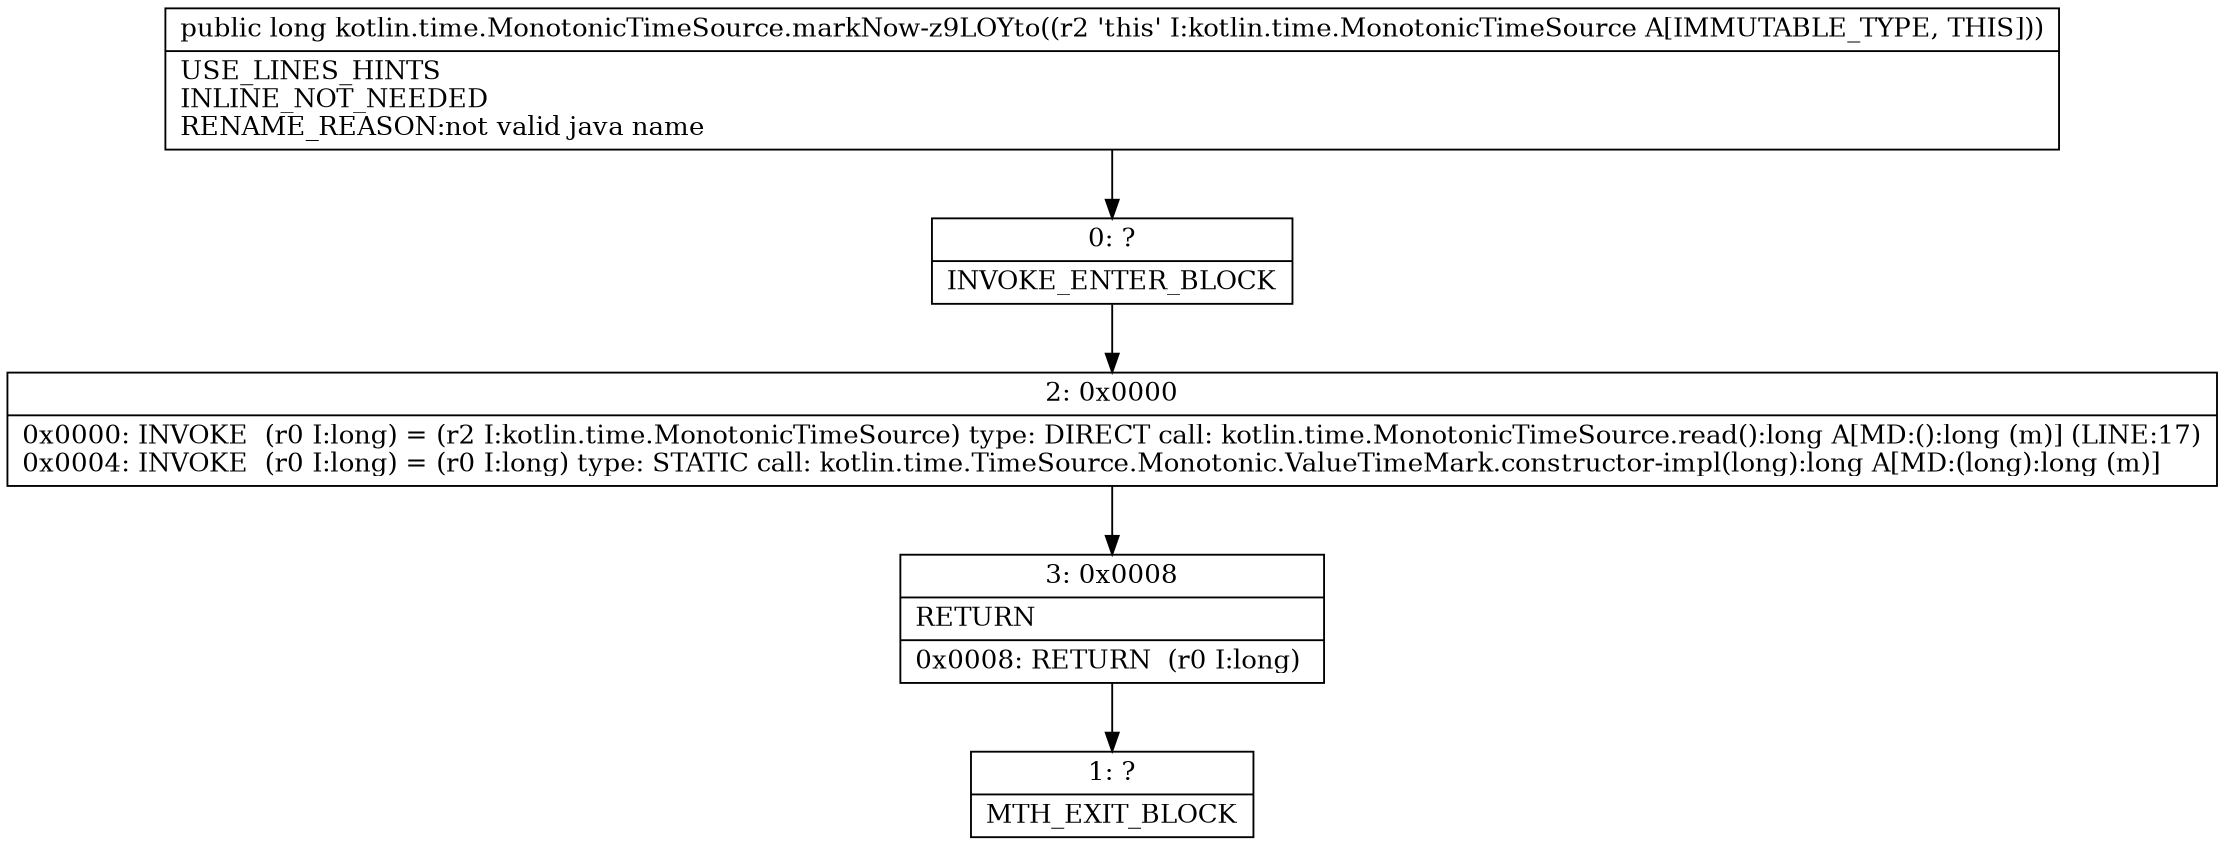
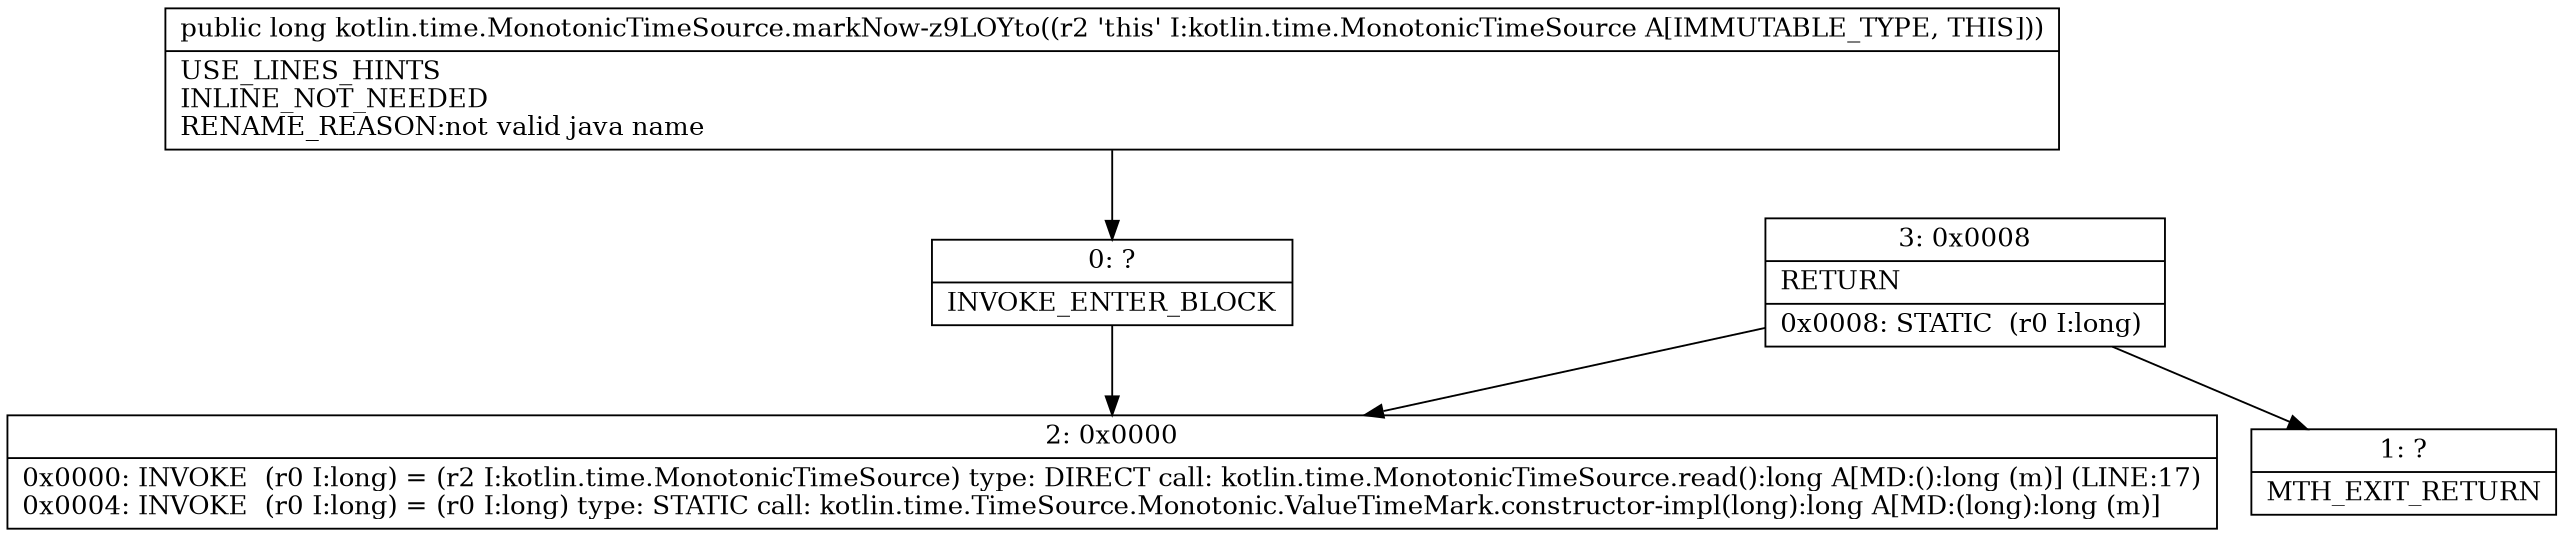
edge "2: 0x0000" -> "3: 0x0008": reversed
node "3: 0x0008": text "0x0008: RETURN  (r0 I:long)" -> "0x0008: STATIC  (r0 I:long)"
node "1: ?": text "MTH_EXIT_BLOCK" -> "MTH_EXIT_RETURN"
